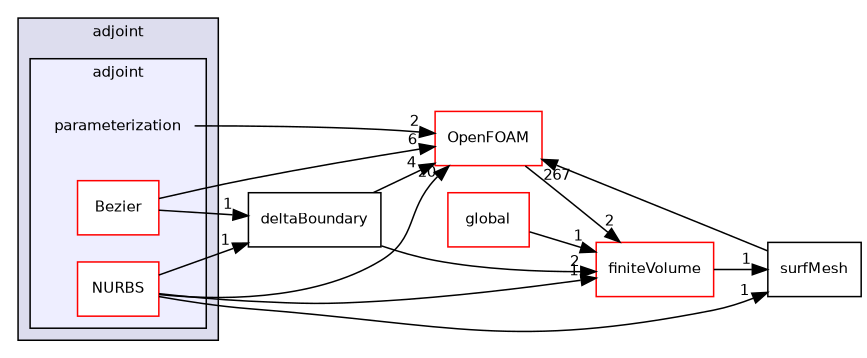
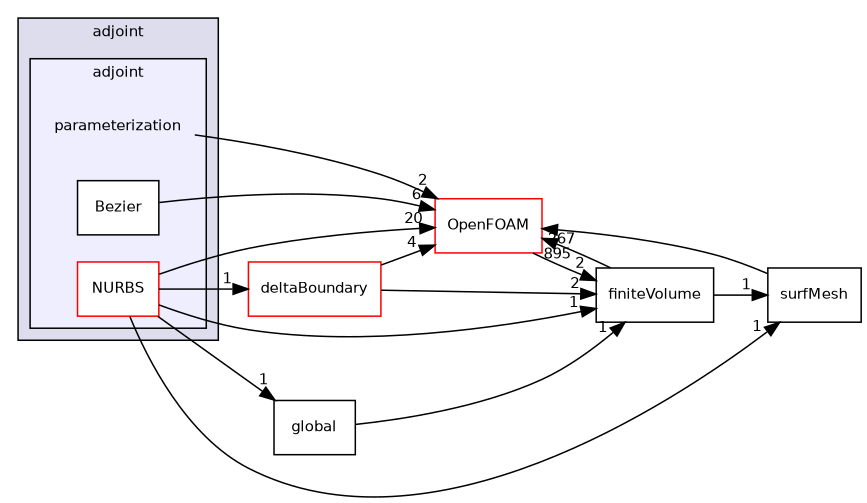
node "Bezier": color red -> black
edge "Bezier" -> "deltaBoundary": removed
node "deltaBoundary": color black -> red
node "global": color red -> black
edge "finiteVolume" -> "OpenFOAM": added
node "finiteVolume": color red -> black
edge "NURBS" -> "global": added
